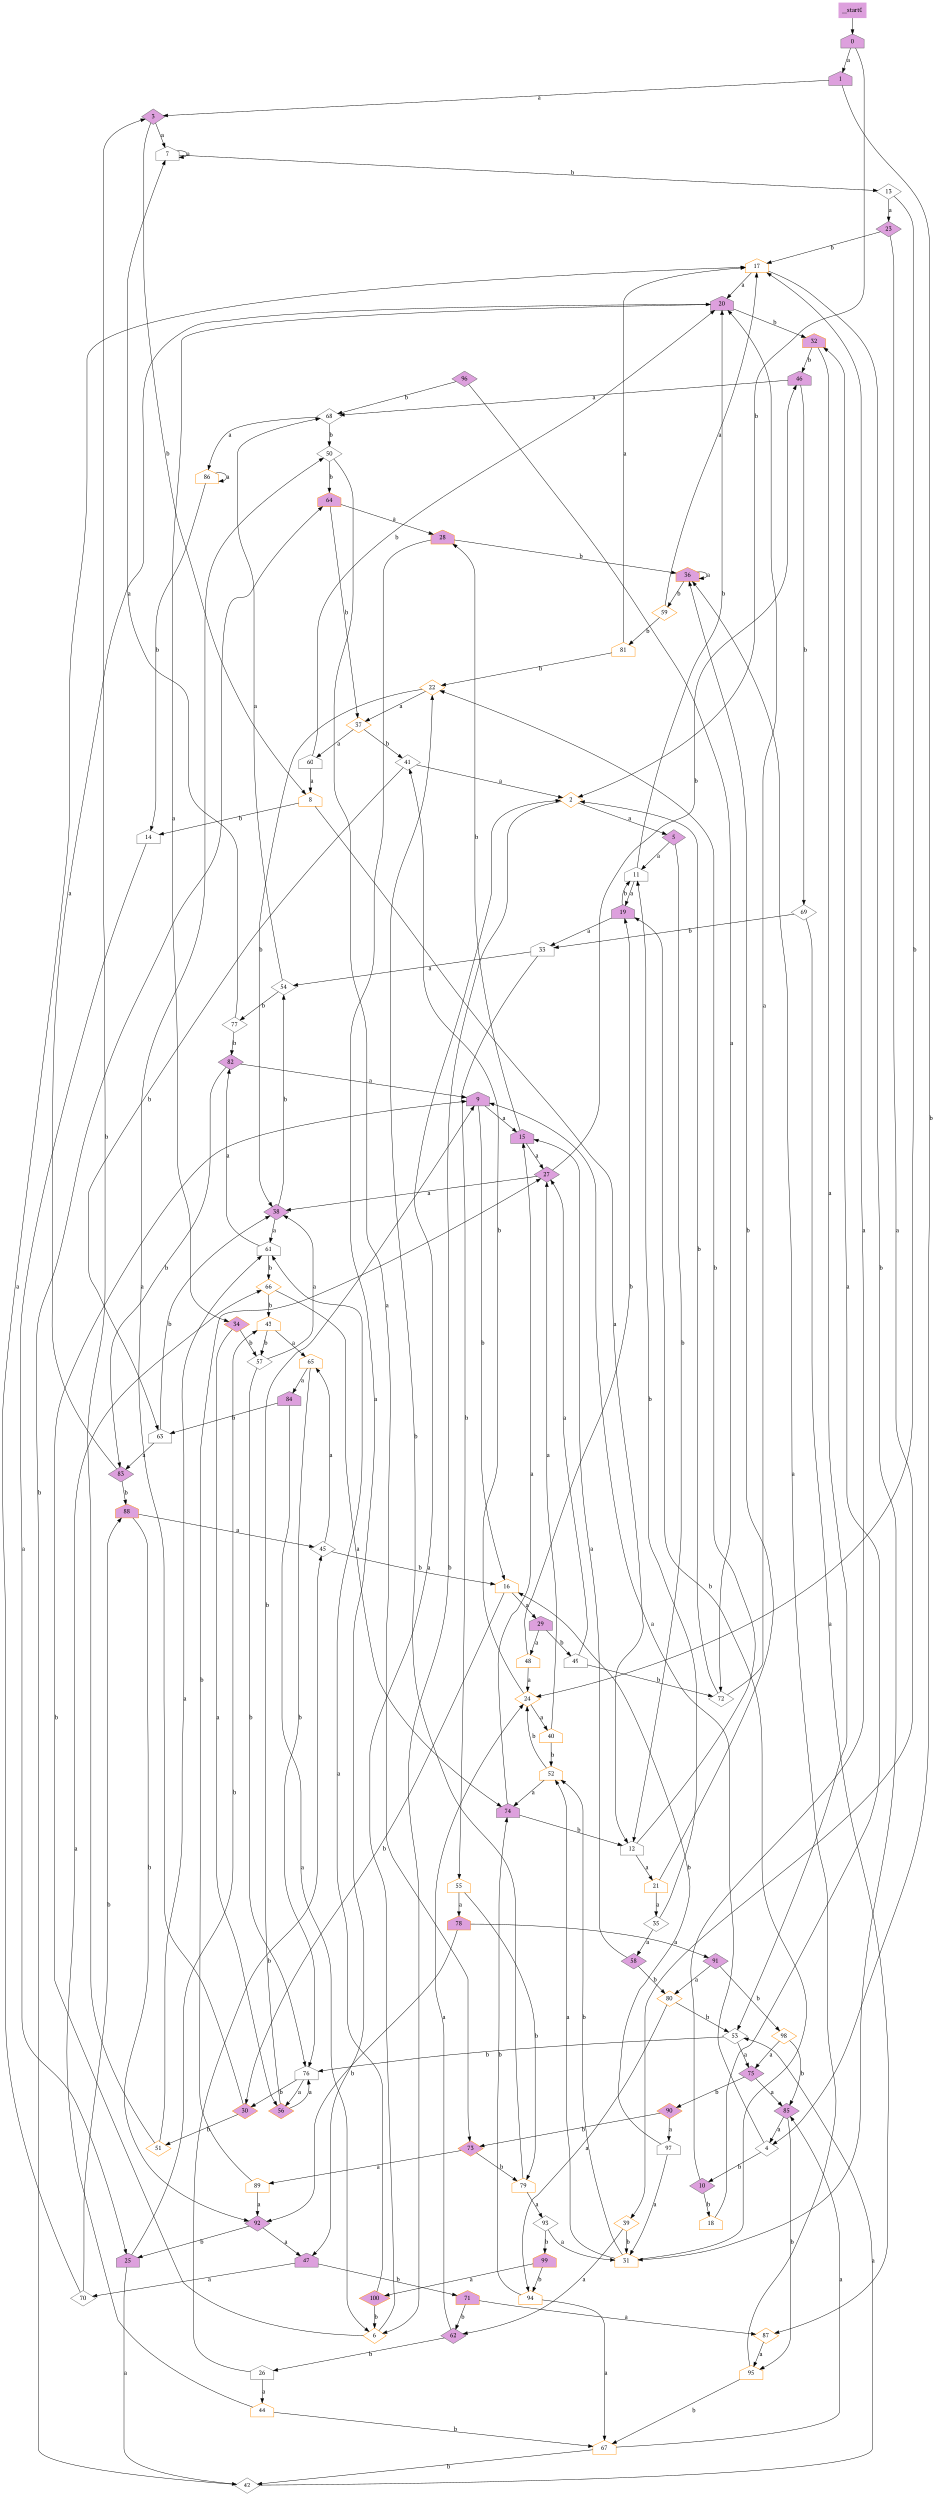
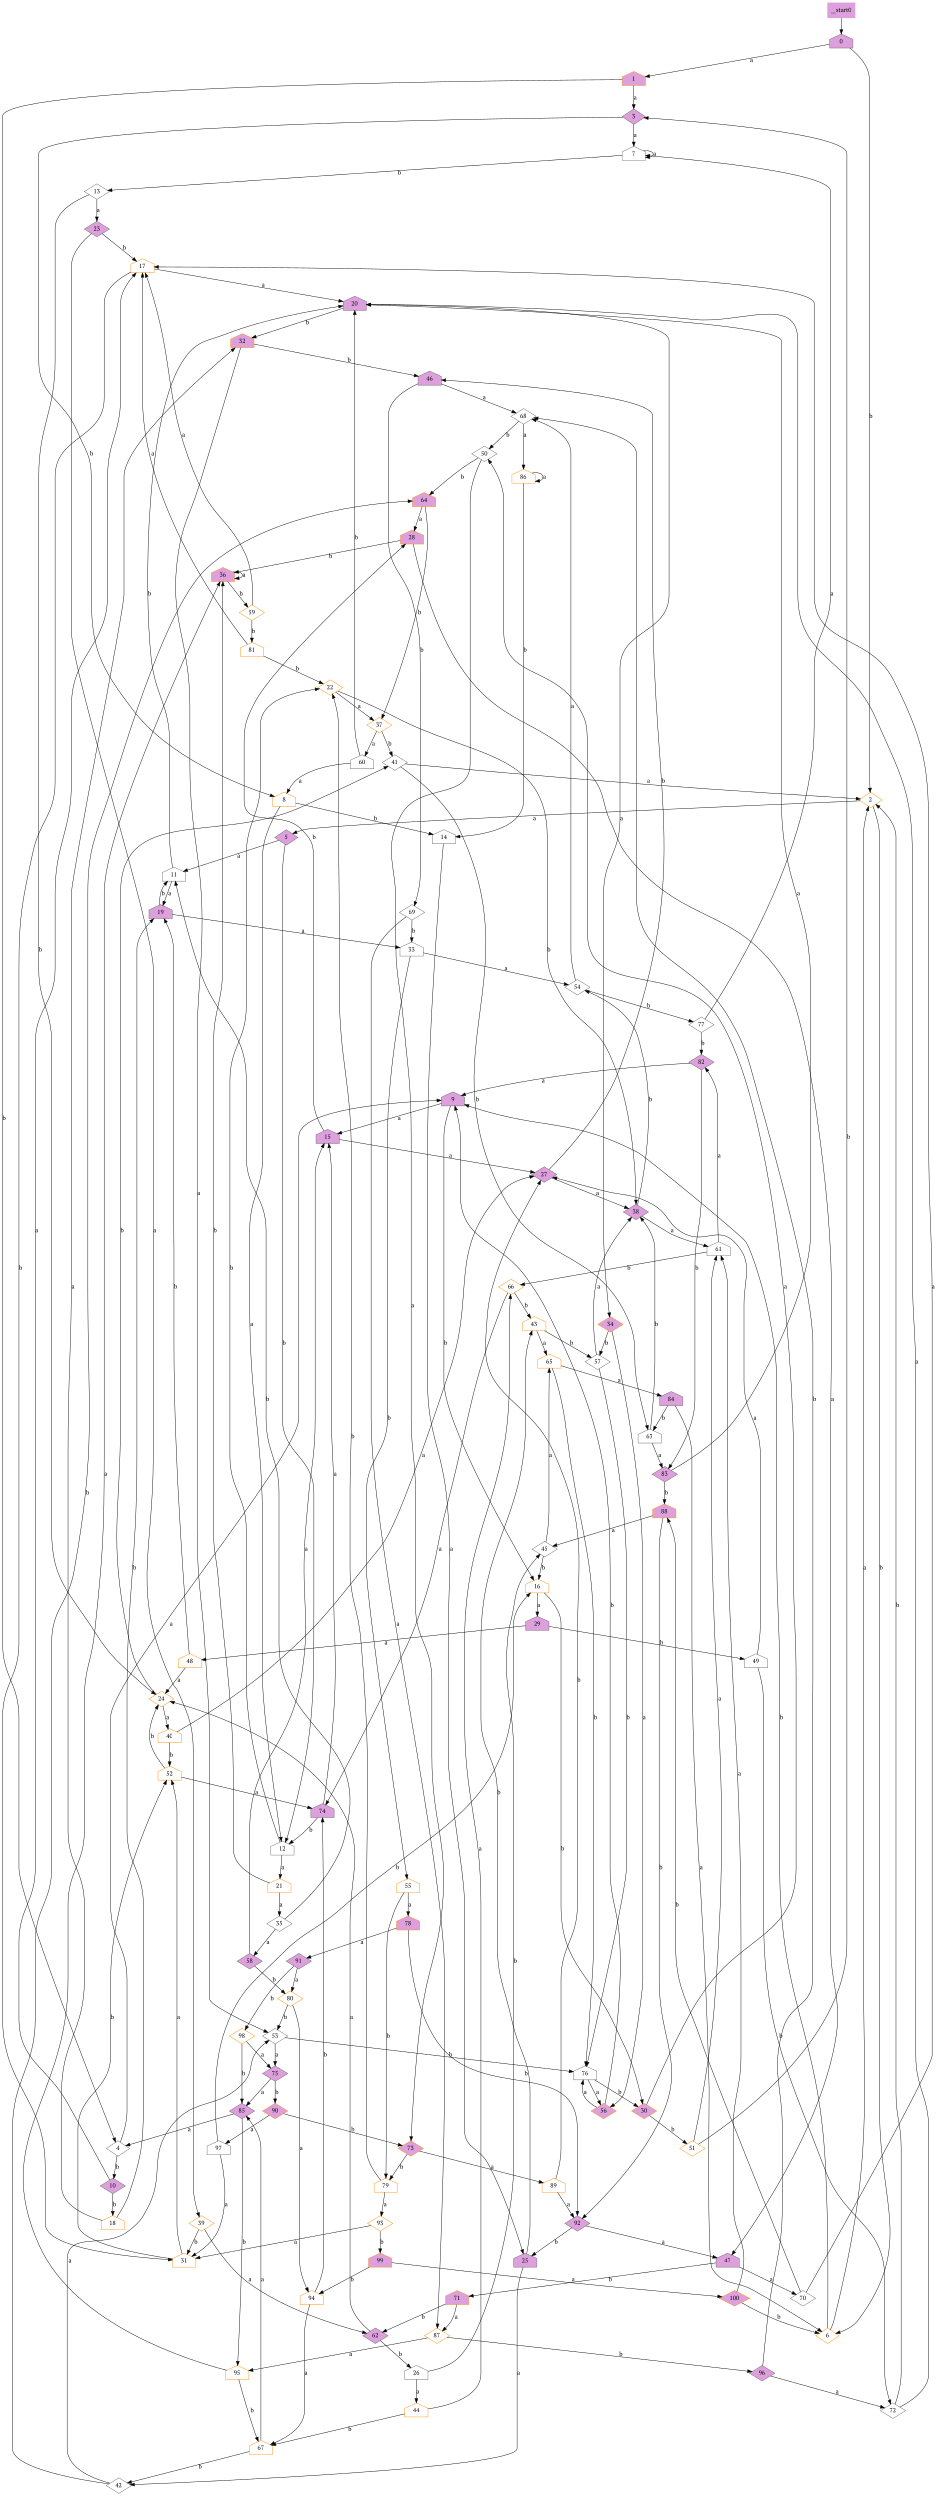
node "1": color gray40 -> darkorange
edge "31" -> "19": now "18" -> "19"
node "93": color gray40 -> darkorange
edge "87" -> "96": added, label "b"
